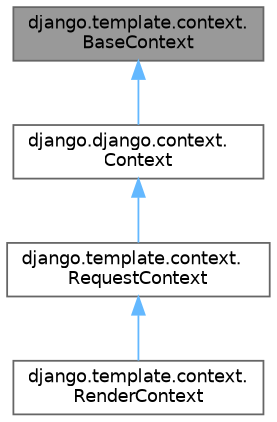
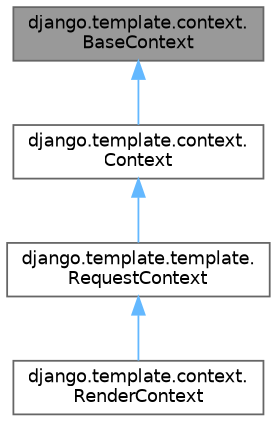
node "django.django.context. Context": label "django.django.context. Context" -> "django.template.context. Context"
node "django.template.context. RequestContext": label "django.template.context. RequestContext" -> "django.template.template. RequestContext"
